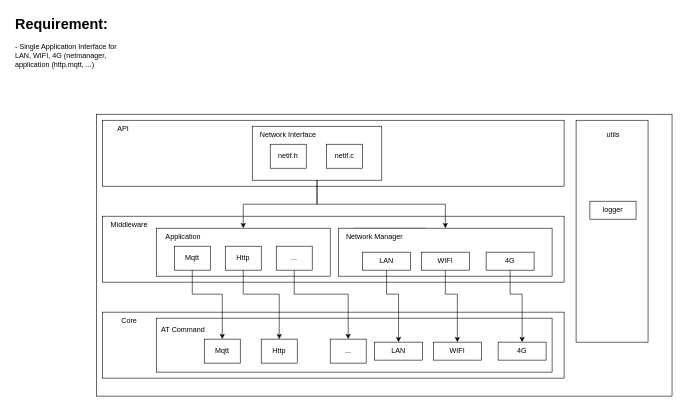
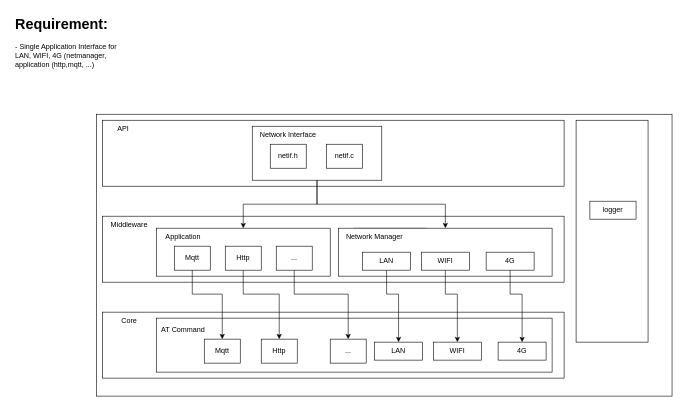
node "utils": removed
